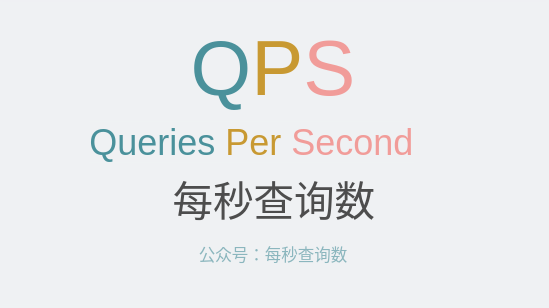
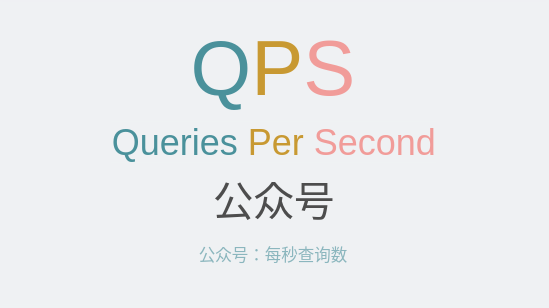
node "Queries Per Second": moved (252, 143) -> (275, 143)
node "每秒查询数": label "每秒查询数" -> "公众号"
